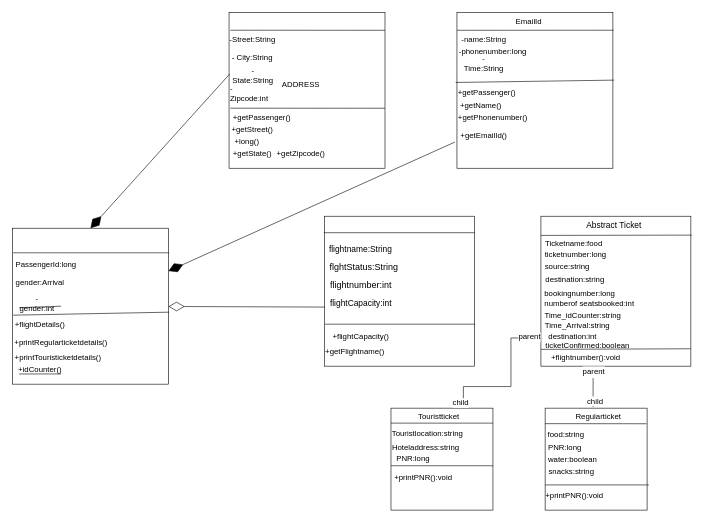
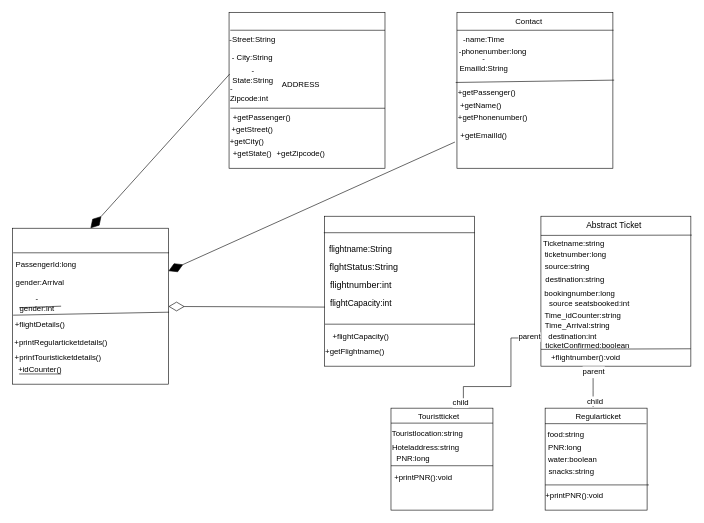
node "EmailId": label "EmailId" -> "Contact"
node "-name:String": label "-name:String" -> "-name:Time"
node "-Time:String": label "-Time:String" -> "-EmailId:String"
node "+long()": label "+long()" -> "+getCity()"
node "Ticketname:food": label "Ticketname:food" -> "Ticketname:string"
node "numberof seatsbooked:int": label "numberof seatsbooked:int" -> "source seatsbooked:int"
